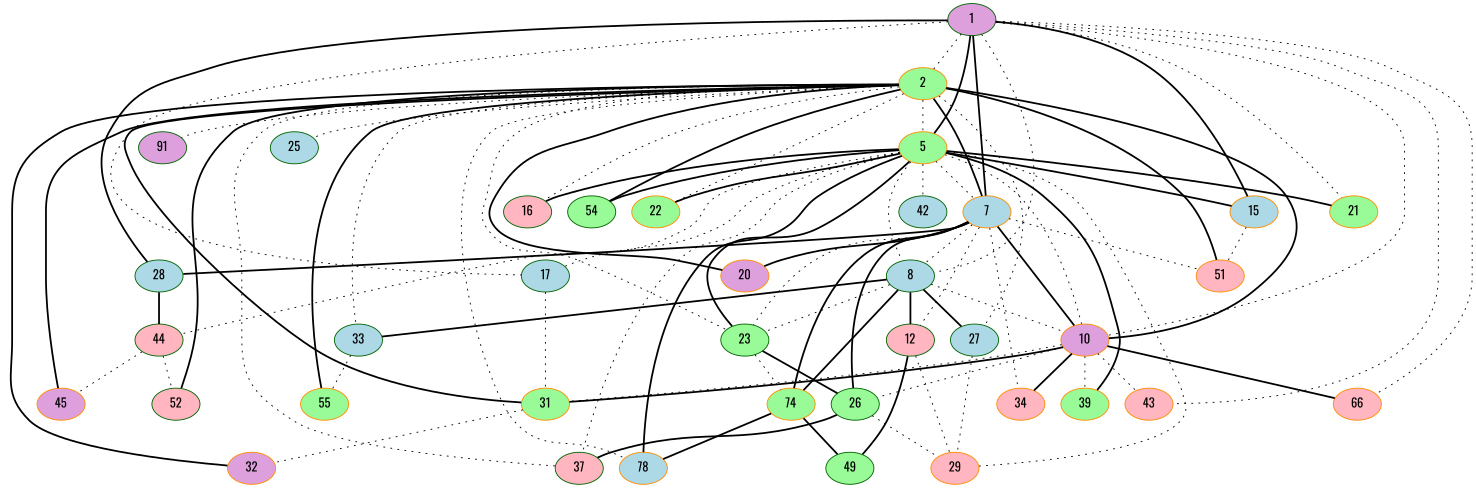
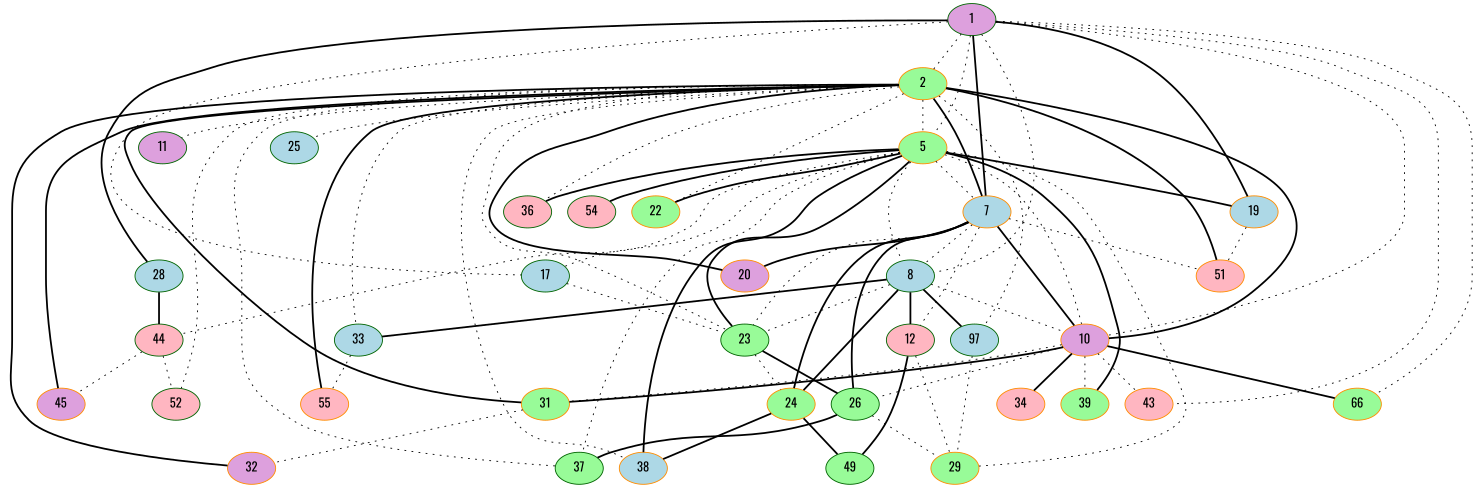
edge "1" -- "5": style bold -> dotted
edge "2" -- "54": removed
edge "2" -- "52": style bold -> dotted
node "91": label "91" -> "11"
node "16": label "16" -> "36"
node "54": fillcolor palegreen -> lightpink
node "42": removed
node "15": label "15" -> "19"
node "21": removed
edge "7" -- "28": removed
edge "7" -- "34": removed
edge "17" -- "31": now "17" -- "23"
node "27": label "27" -> "97"
node "55": fillcolor palegreen -> lightpink
node "74": label "74" -> "24"
node "66": fillcolor lightpink -> palegreen
node "37": fillcolor lightpink -> palegreen
node "78": label "78" -> "38"
node "29": fillcolor lightpink -> palegreen
